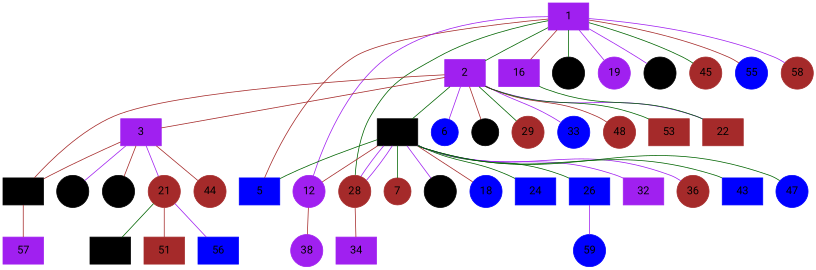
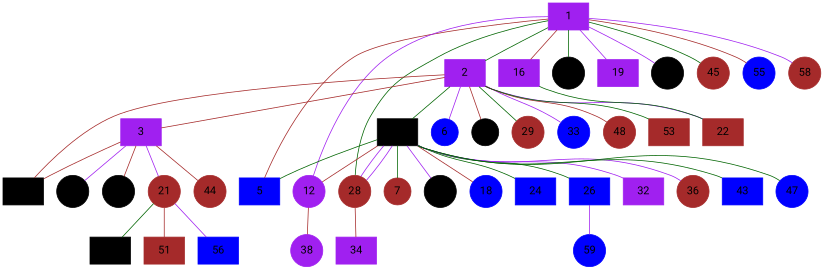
node "19": shape circle -> box
node "57": removed
